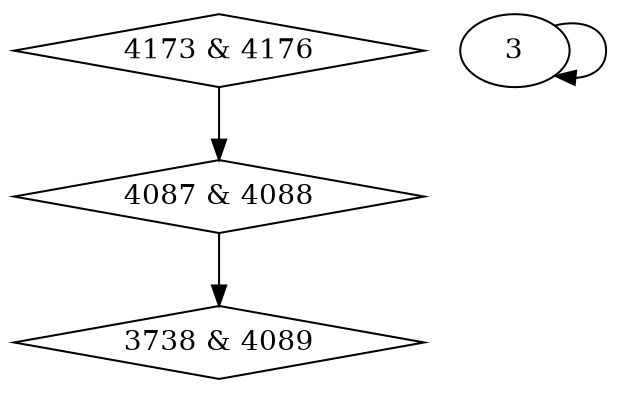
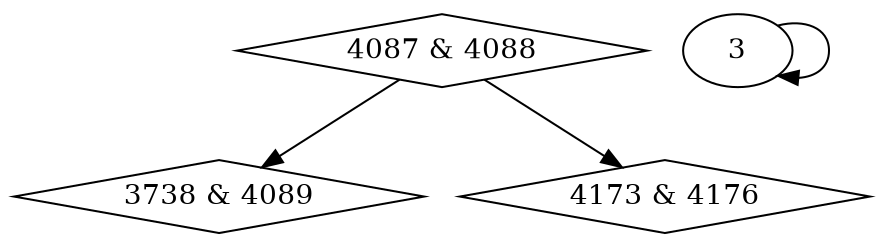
edge "4173 & 4176" -> "4087 & 4088": reversed
